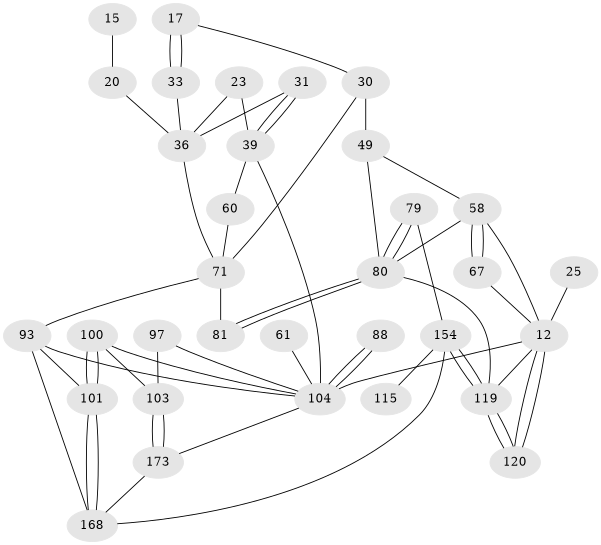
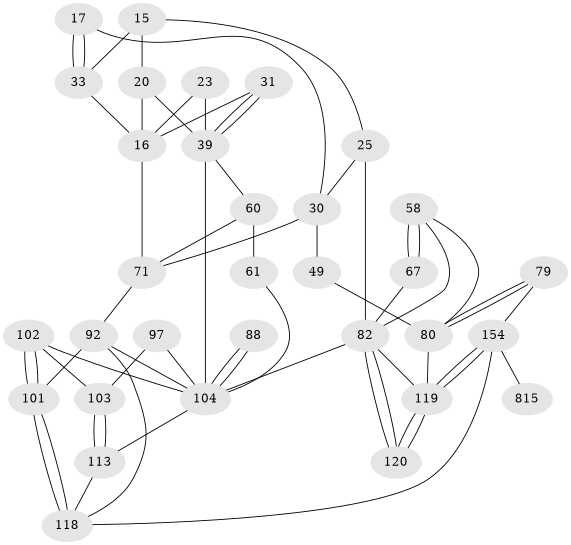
edge "15" -- "25": added
edge "15" -- "33": added
edge "20" -- "39": added
node "36": label "36" -> "16"
edge "25" -- "30": added
edge "49" -- "58": removed
edge "60" -- "61": added
node "93": label "93" -> "92"
node "100": label "100" -> "102"
node "81": removed
node "12": label "12" -> "82"
node "115": label "115" -> "815"
node "173": label "173" -> "113"
node "168": label "168" -> "118"
